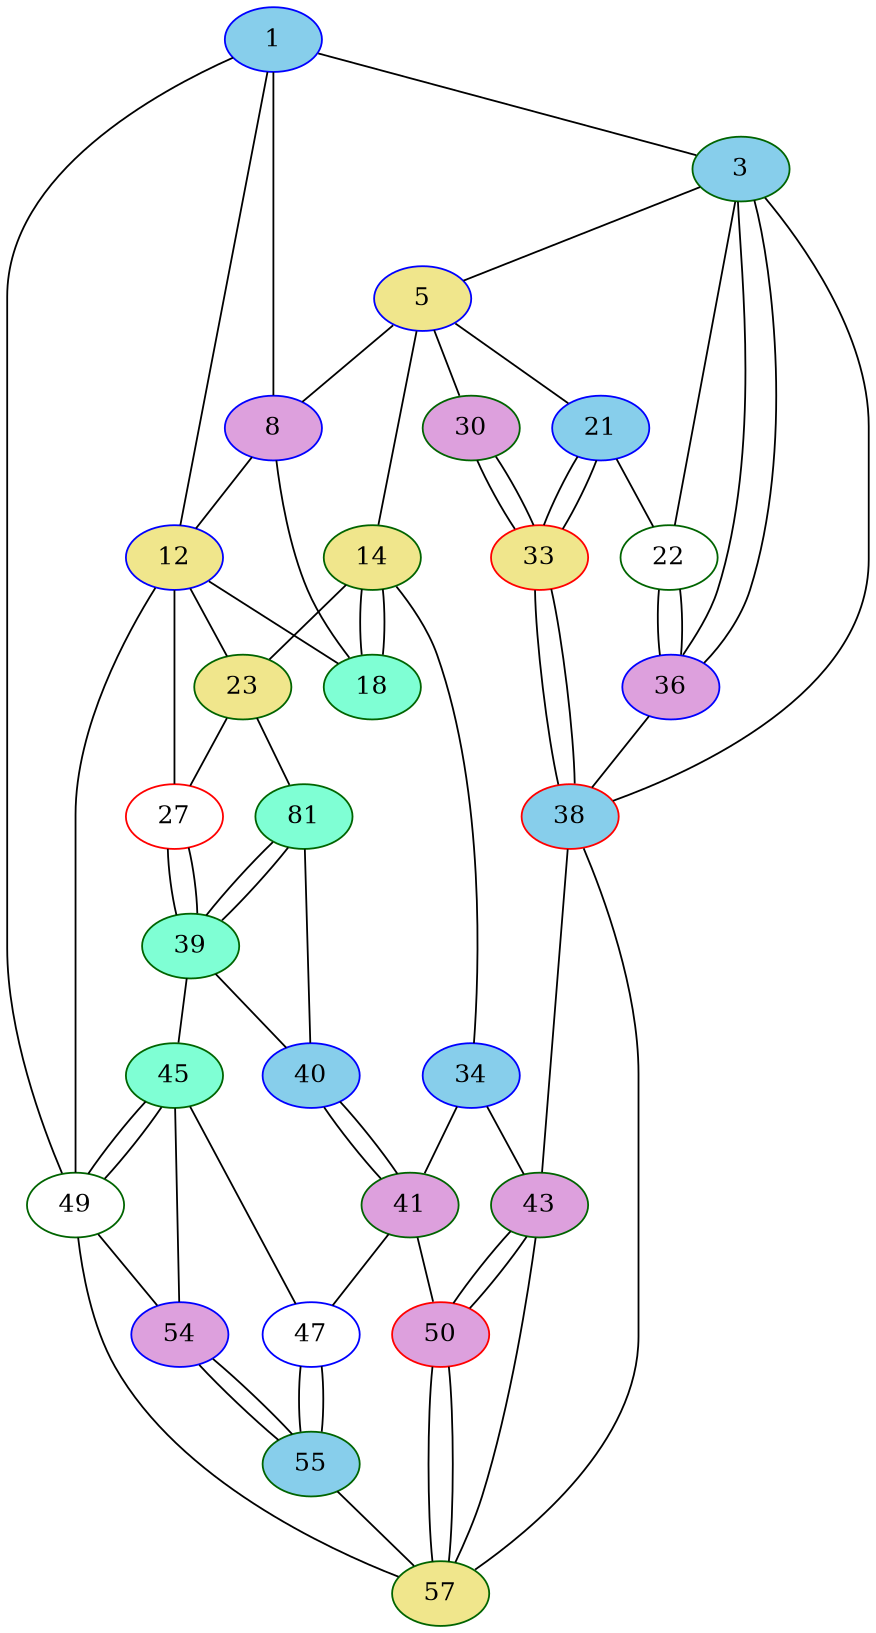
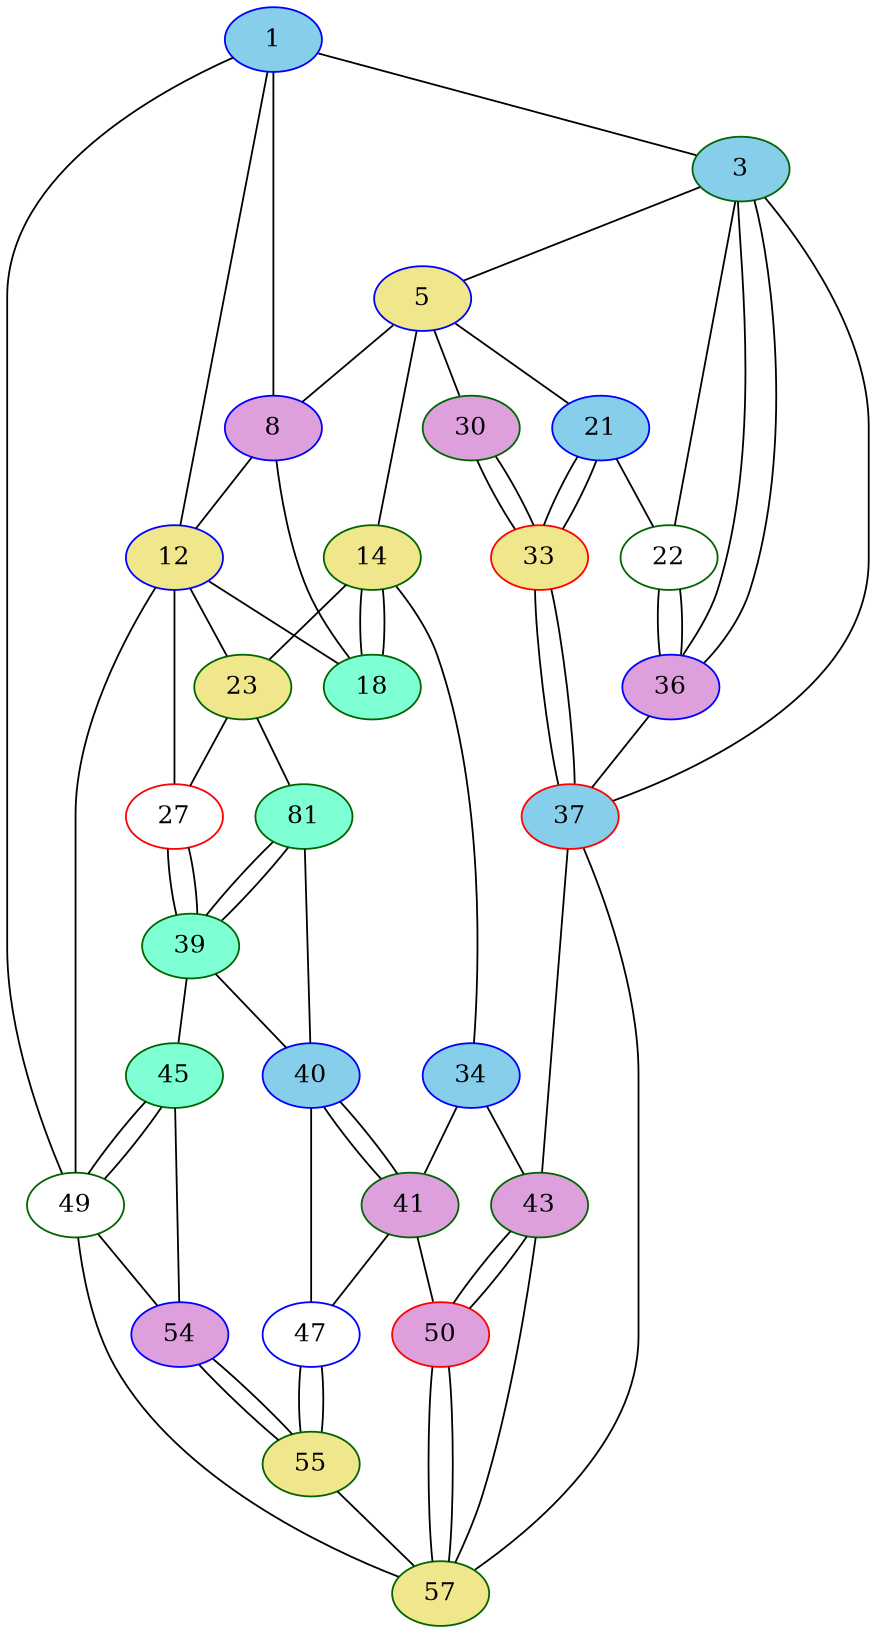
node "38": label "38" -> "37"
edge "45" -- "47": now "40" -- "47"
node "55": fillcolor skyblue -> khaki
